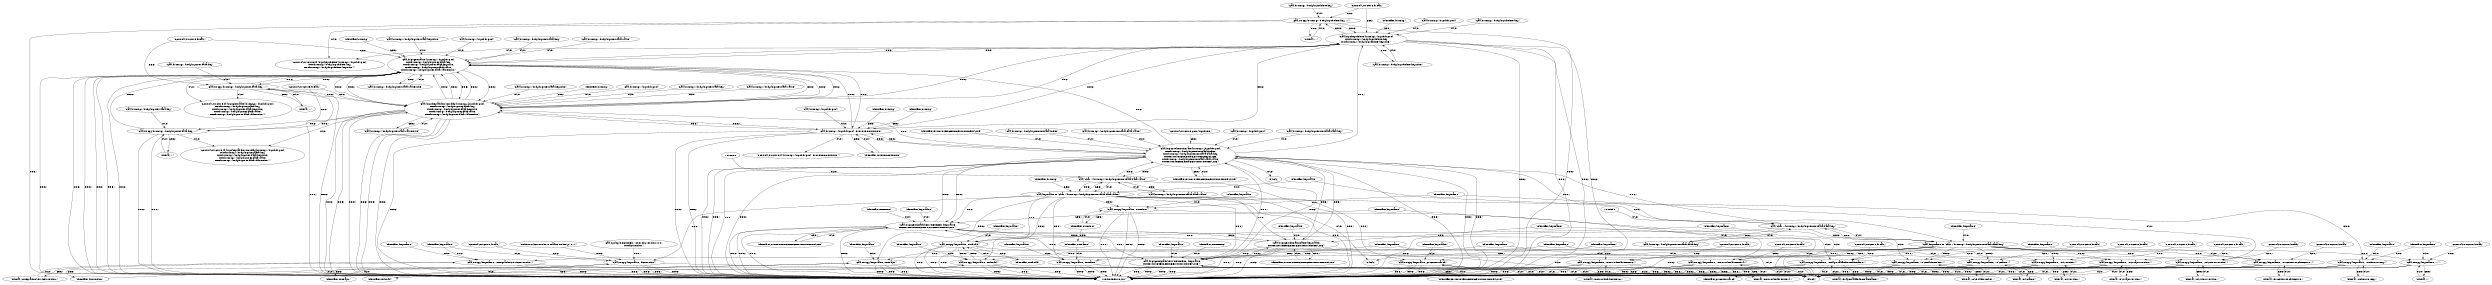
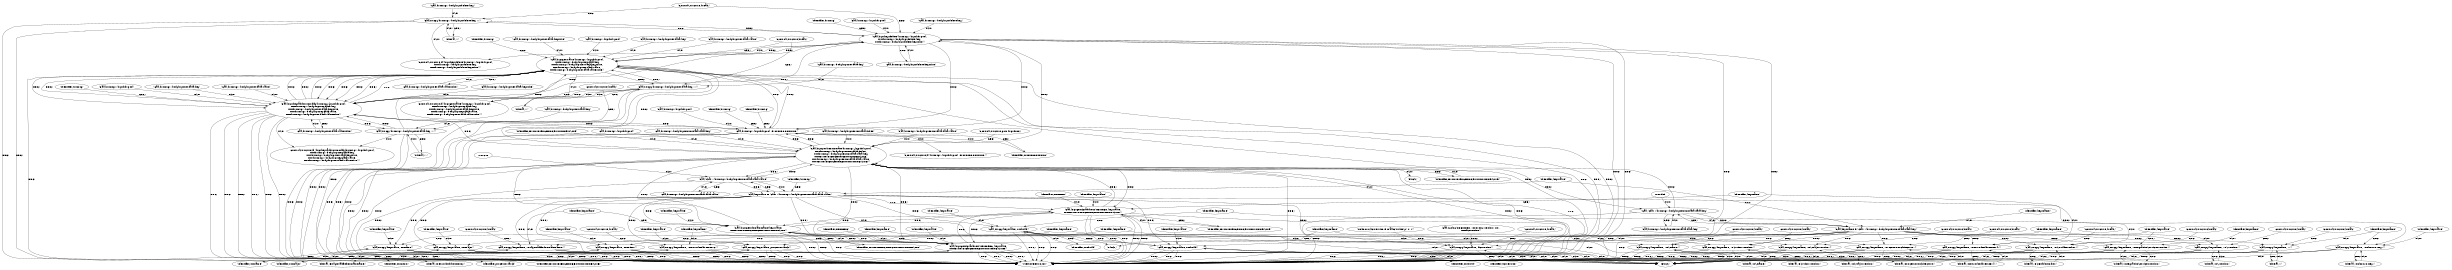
edge "(Identifier,os_minor)" -> "(Identifier,os_name)": now "(Call,strcpy(key_value, os_name))" -> "(Identifier,os_name)"
